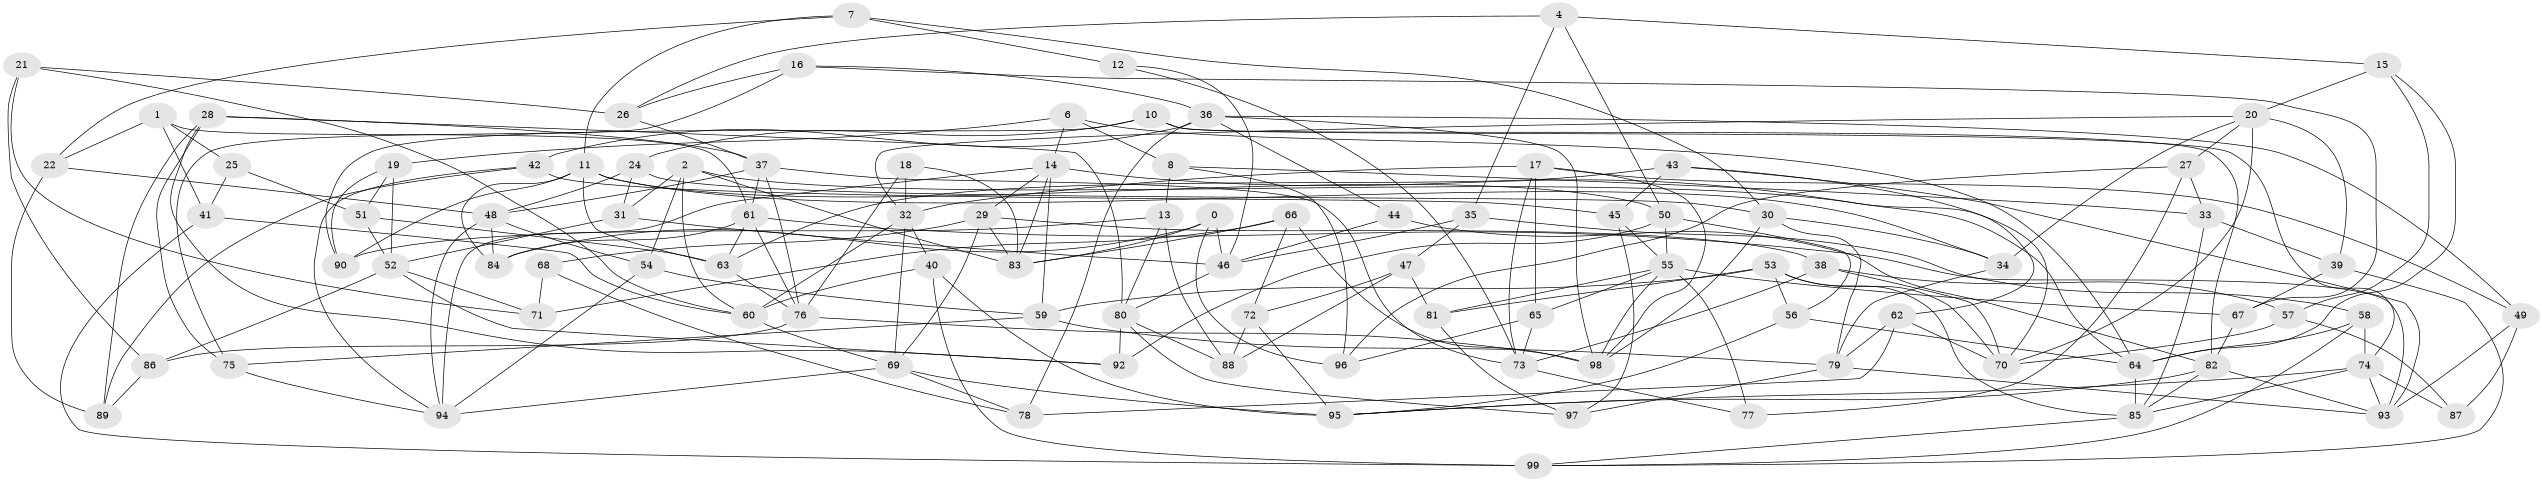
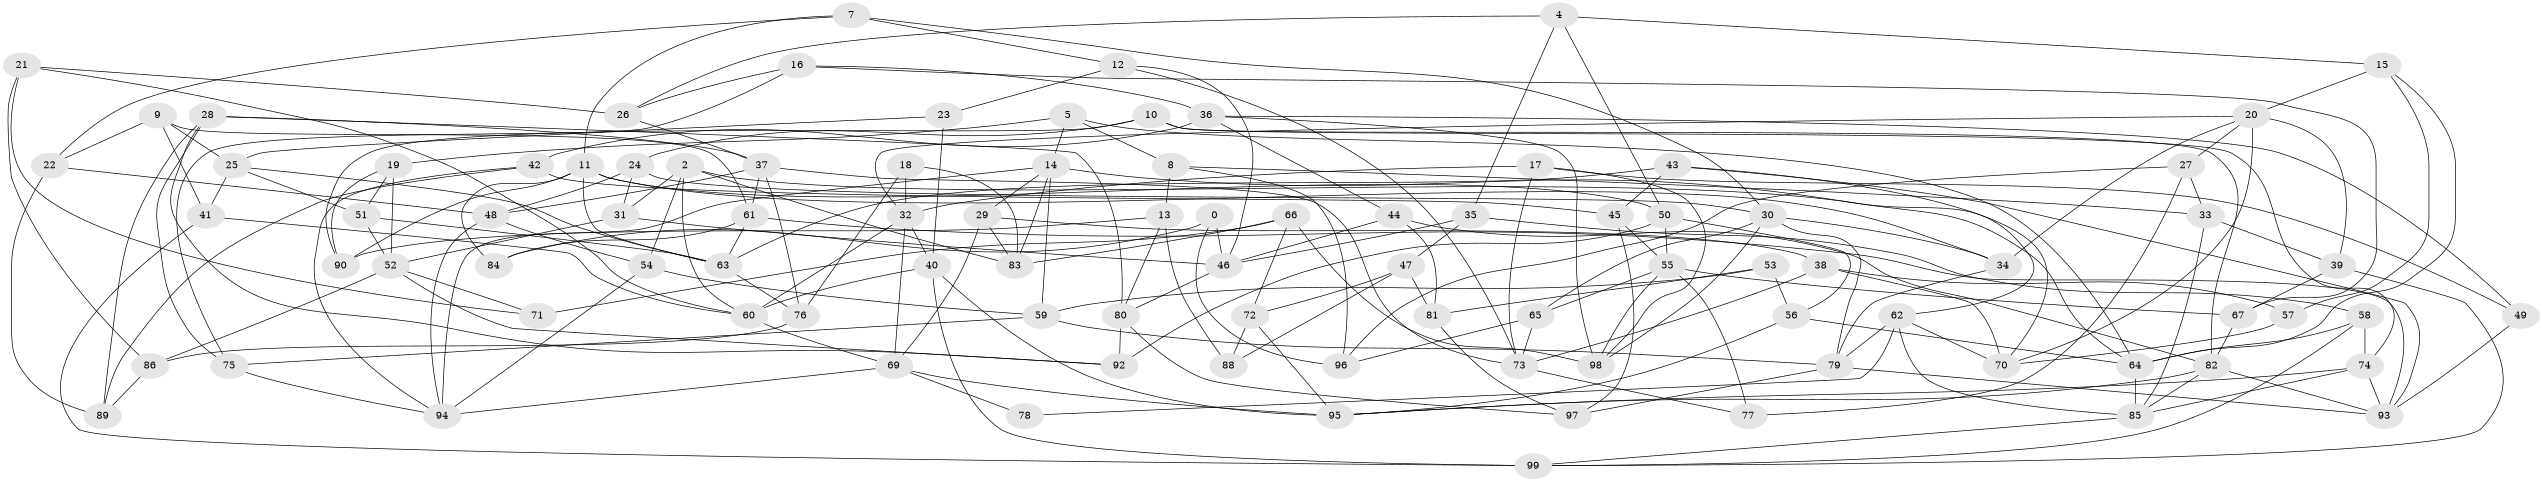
node "1": label "1" -> "9"
node "23": added
node "6": label "6" -> "5"
edge "25" -- "63": added
edge "48" -- "84": removed
edge "0" -- "83": removed
edge "17" -- "65": now "30" -- "65"
node "68": removed
edge "61" -- "76": removed
edge "36" -- "78": removed
edge "55" -- "81": now "44" -- "81"
edge "53" -- "70": removed
edge "76" -- "98": removed
edge "53" -- "85": now "62" -- "85"
edge "80" -- "88": removed
node "87": removed
